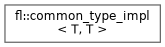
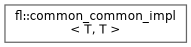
node "fl::common_type_impl < T, T >": label "fl::common_type_impl < T, T >" -> "fl::common_common_impl < T, T >"
